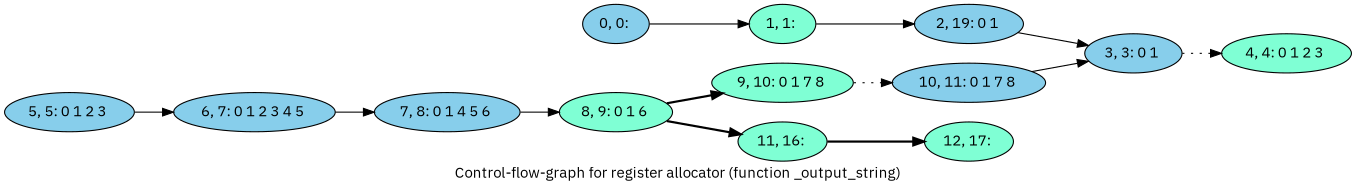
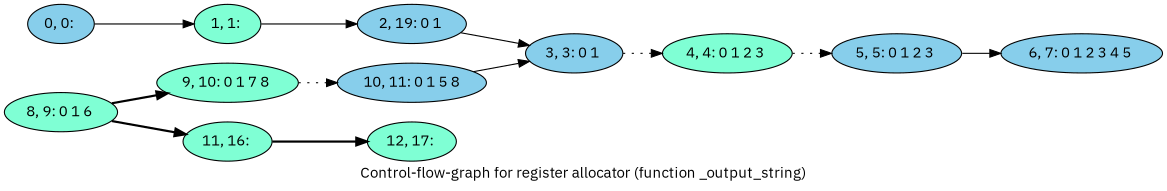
edge "4, 4: 0 1 2 3" -> "5, 5: 0 1 2 3": added
node "10, 11: 0 1 7 8": label "10, 11: 0 1 7 8" -> "10, 11: 0 1 5 8"
node "7, 8: 0 1 4 5 6": removed
